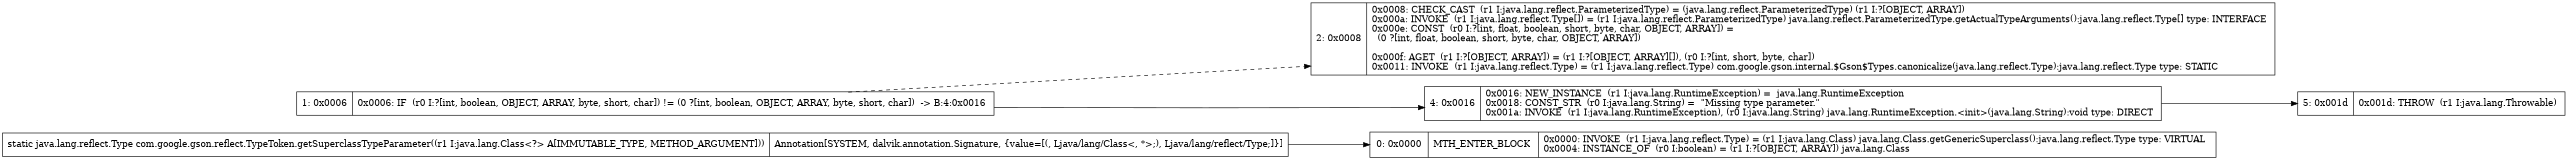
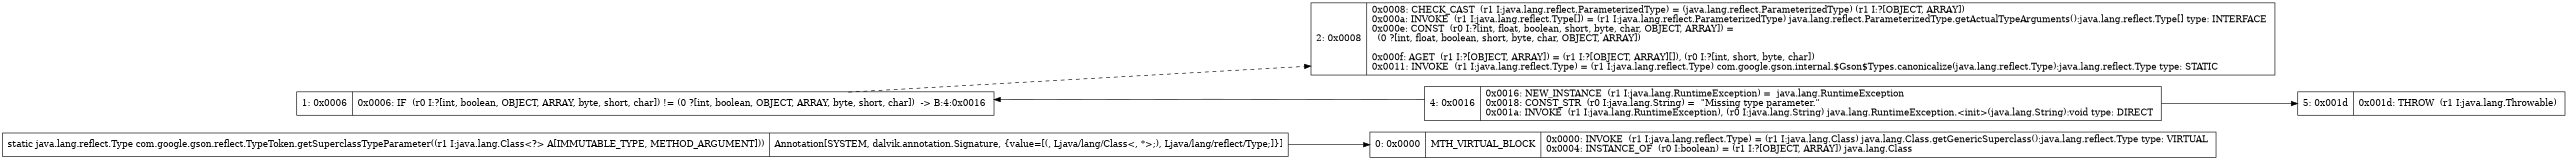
edge "1: 0x0006" -> "4: 0x0016": reversed
node "0: 0x0000": text "MTH_ENTER_BLOCK" -> "MTH_VIRTUAL_BLOCK"
